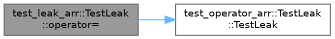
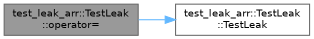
node "test_operator_arr::TestLeak ::TestLeak": label "test_operator_arr::TestLeak ::TestLeak" -> "test_leak_arr::TestLeak ::TestLeak"
